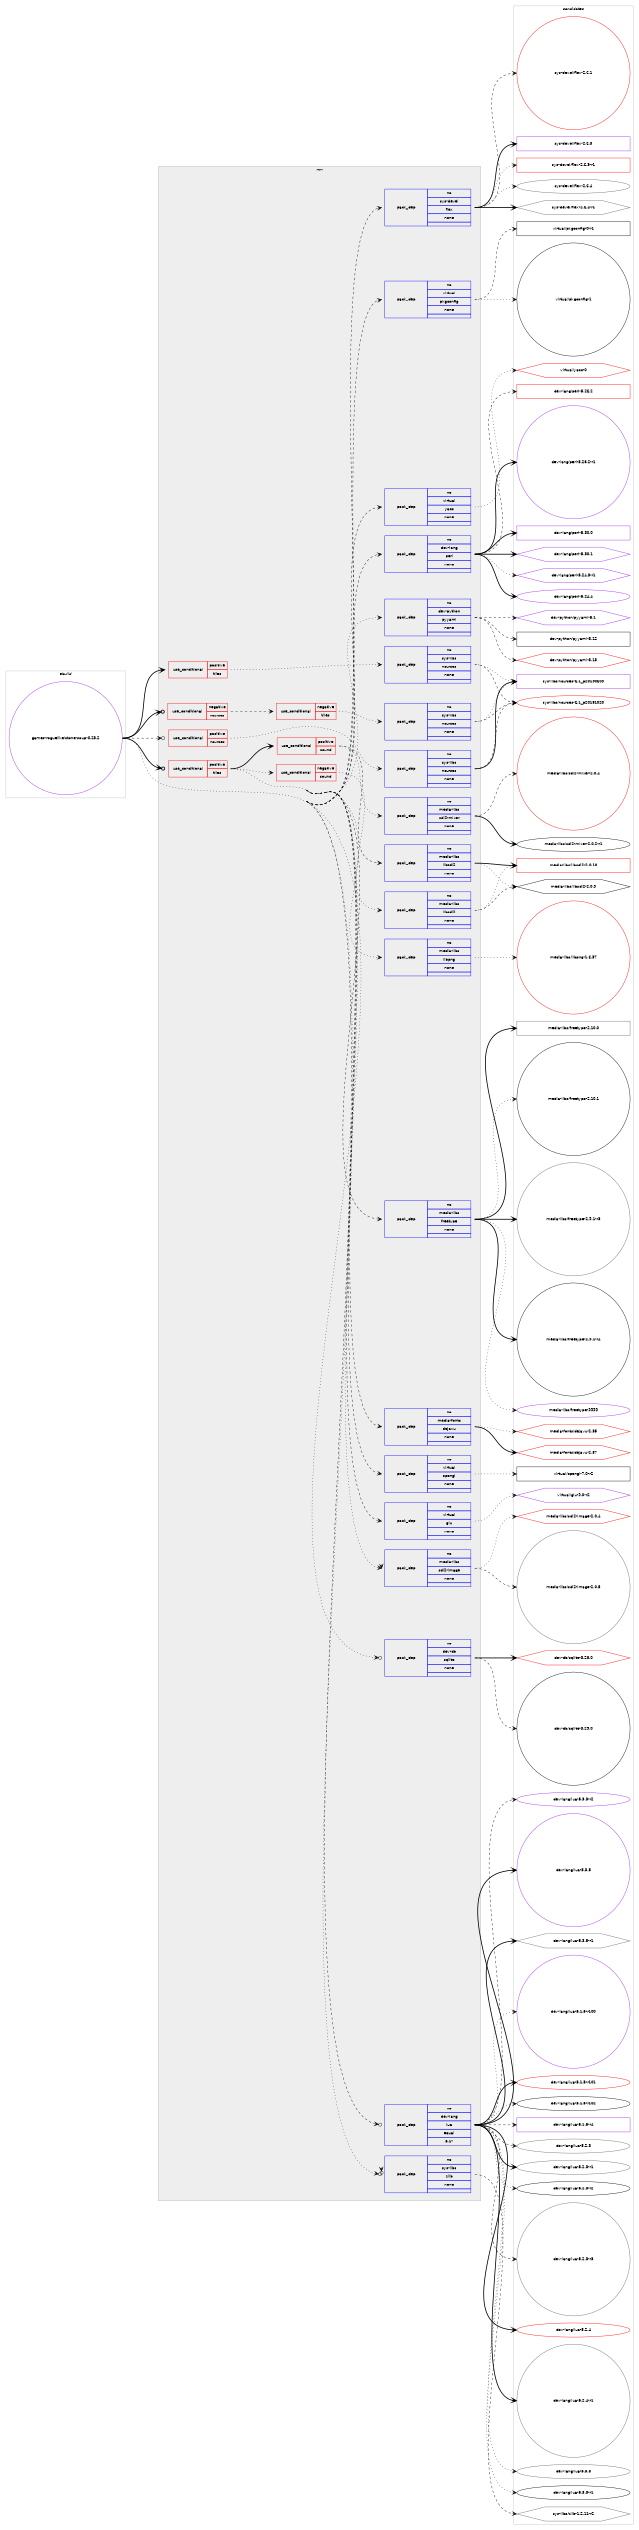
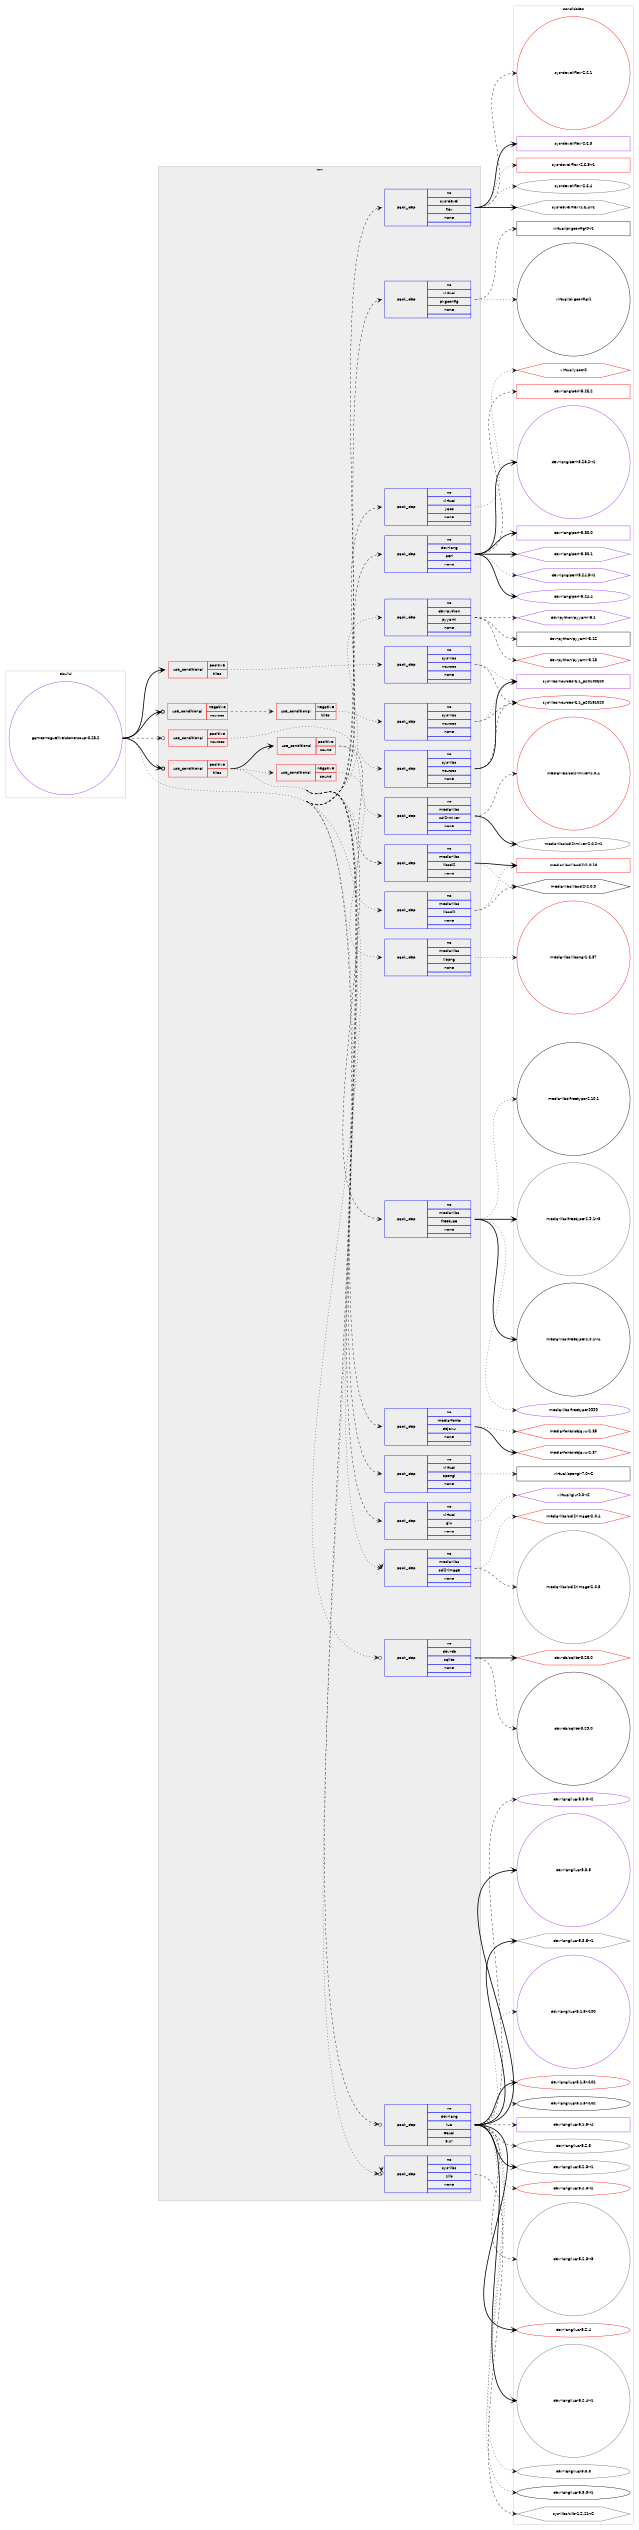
node "media-libs/sdl2-mixer-2.0.2-r1": color black -> gray40
node "media-libs/freetype-2.10.0": removed
node "dev-lang/lua-5.2.3-r2": color black -> red
